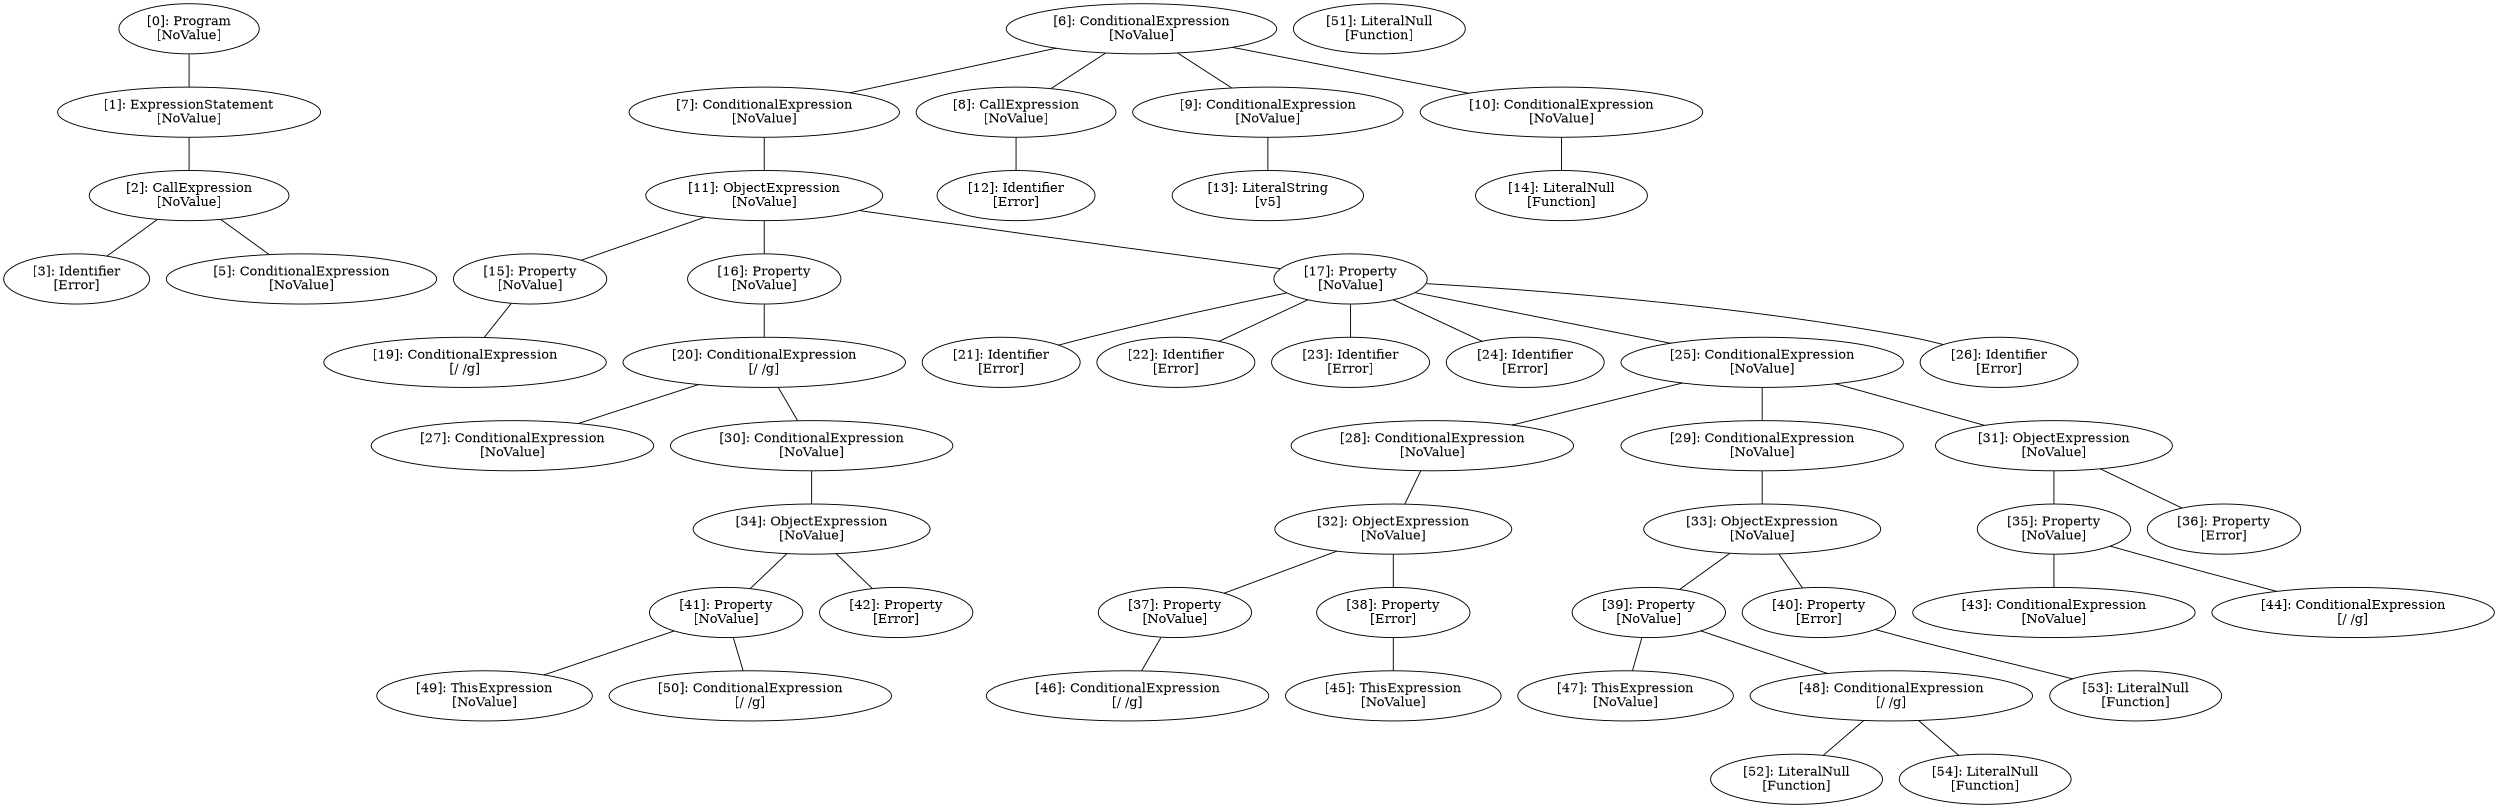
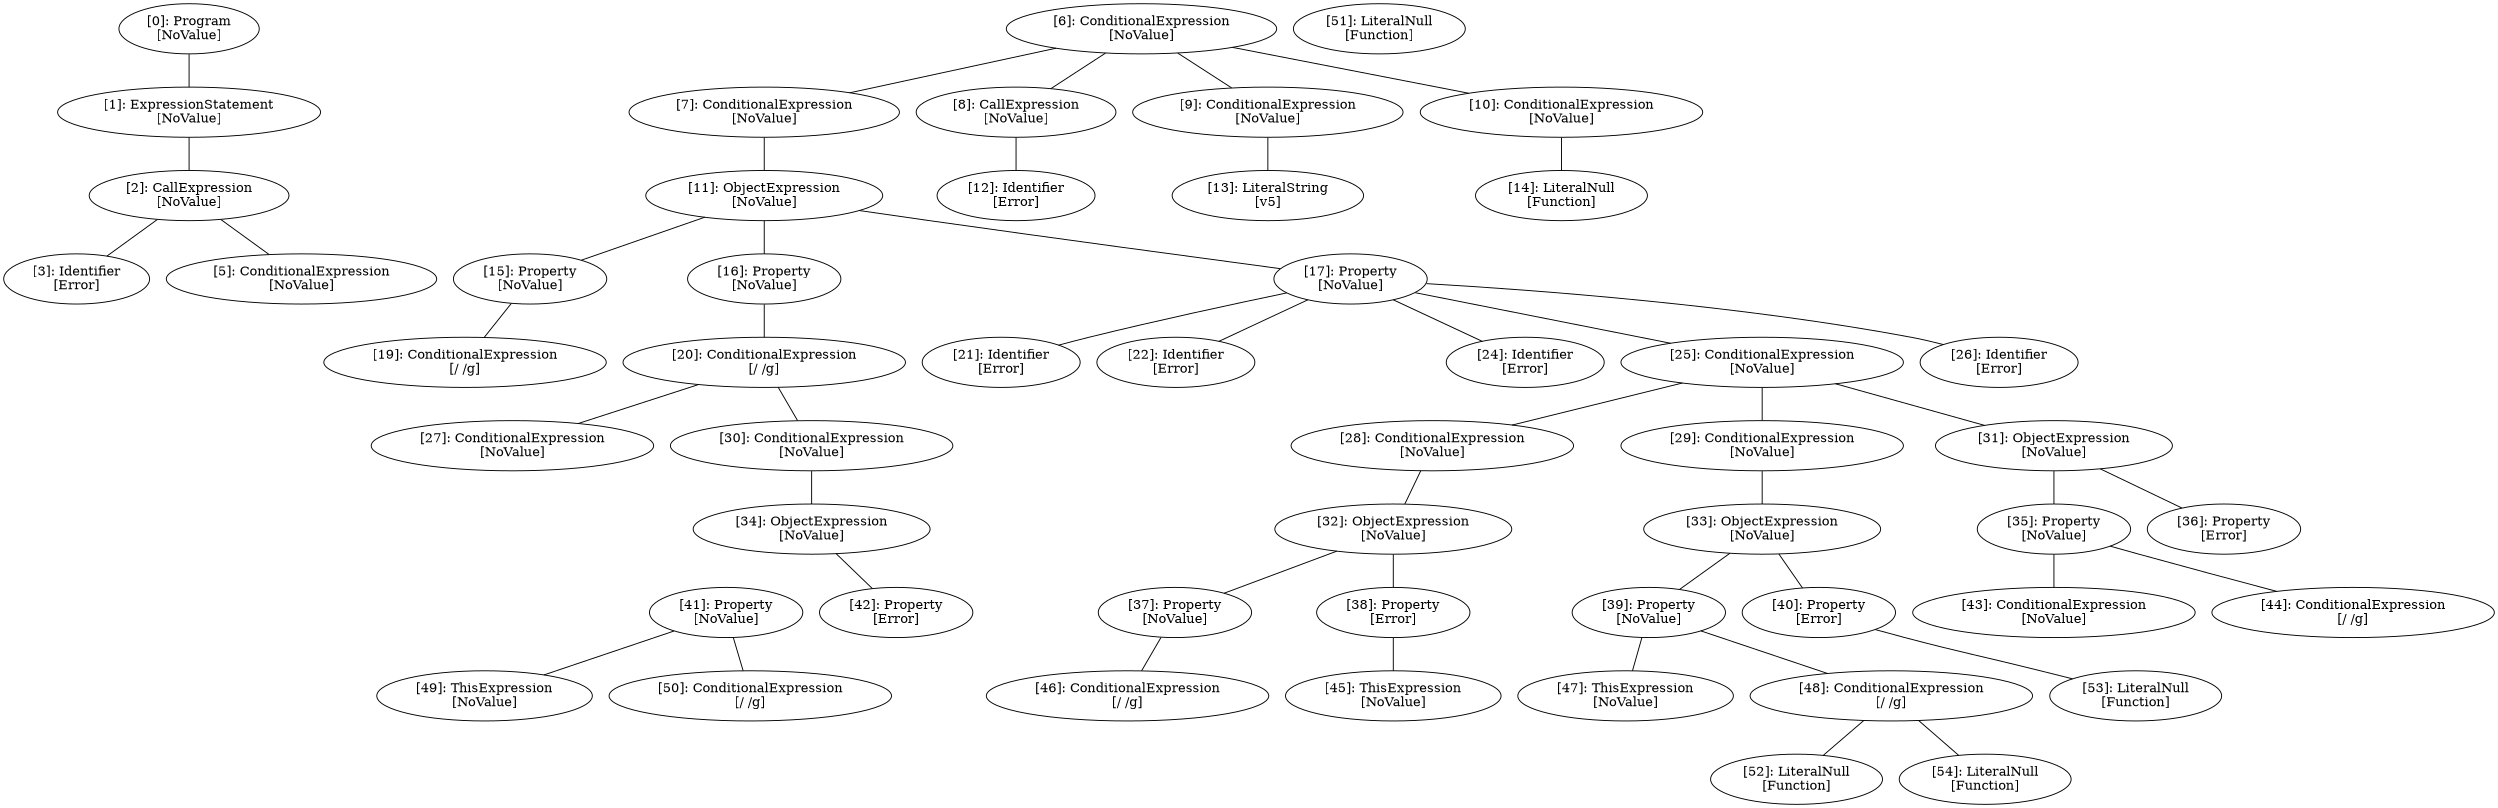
node "[23]: Identifier [Error]": removed
edge "[34]: ObjectExpression [NoValue]" -- "[41]: Property [NoValue]": removed
